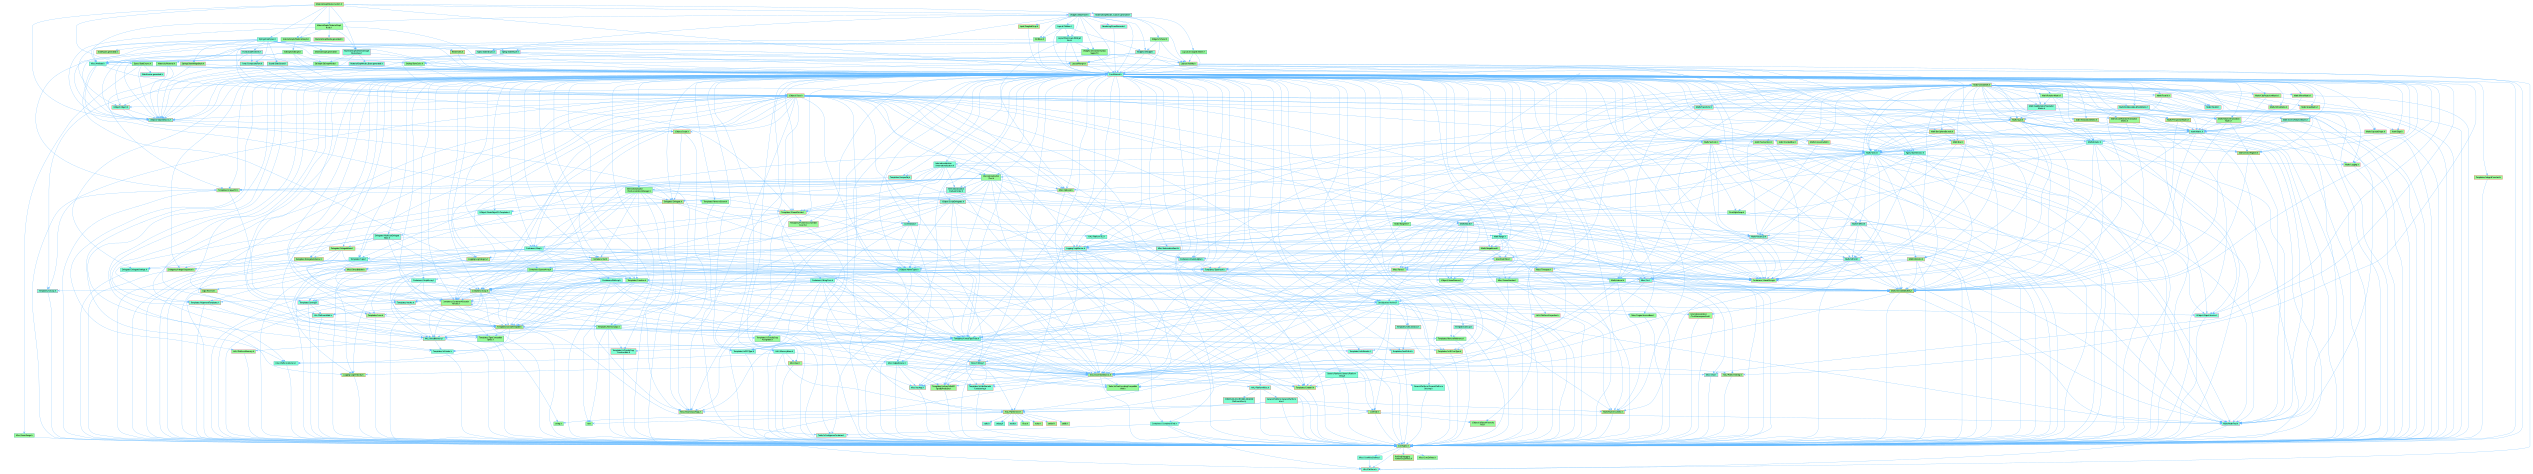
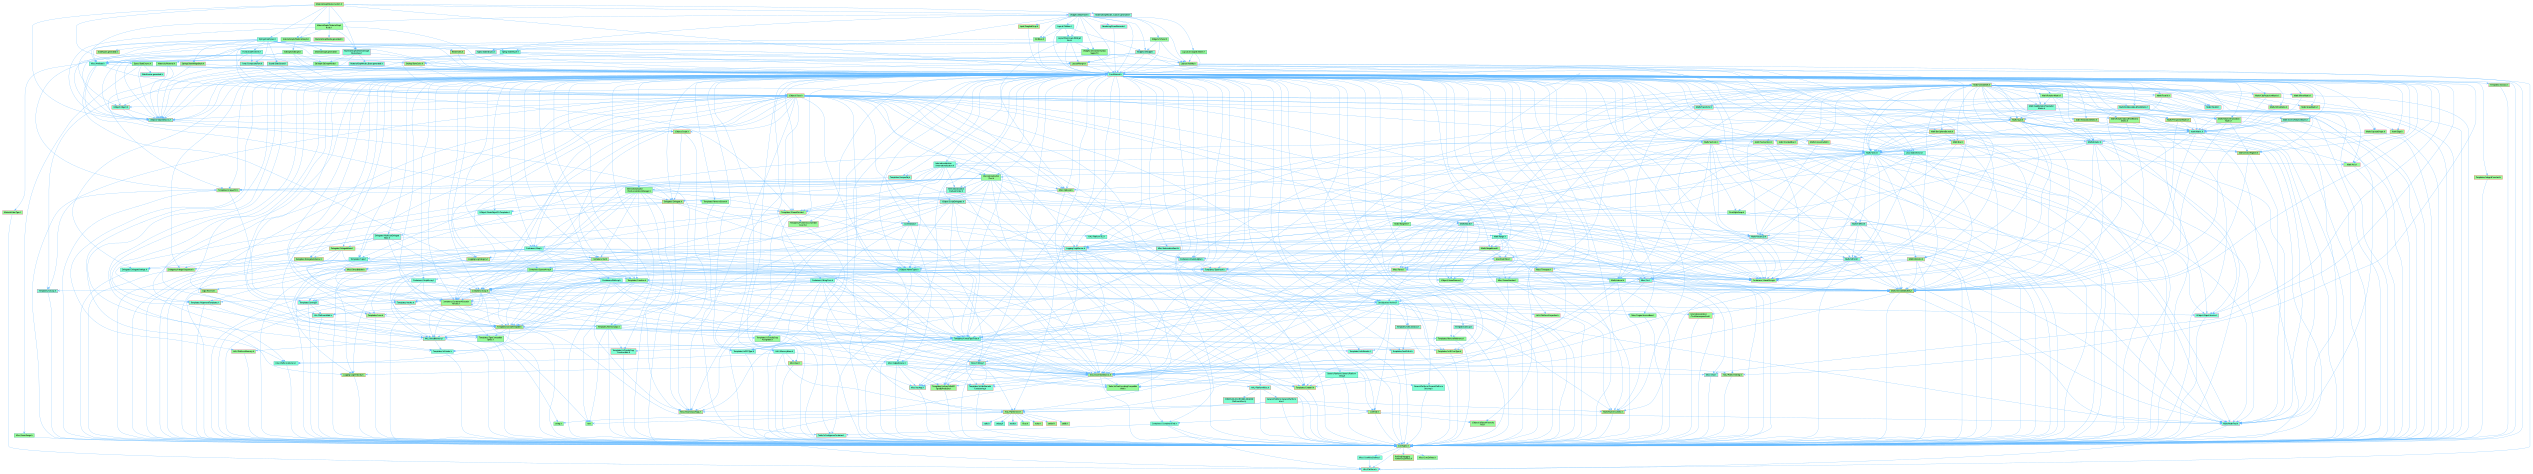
node "Fonts/SlateFontInfo.h": color deeppink -> teal
node "Styling/SlateBrush.h": color deeppink -> teal
node "Styling/SlateColor.h": color teal -> red
node "Templates/IsClass.h": added
node "Math/ScaleRotationTranslation Matrix.h": label "Math/ScaleRotationTranslation Matrix.h" -> "Math/RotationAboutPointMatrix Matrix.h"
node "Math/Rotator.h": color teal -> deeppink
node "Types/SlateVector2.h": label "Types/SlateVector2.h" -> "Less/SlateVector2.h"
node "Math/Logging.h": label "Math/Logging.h" -> "Math/Axis.h"
node "MaterialValueType.h": added
edge "HAL/PlatformTLS.h" -> "Logging/LogMacros.h": now "CoreGlobals.h" -> "Logging/LogMacros.h"
edge "Templates/TypeCompatible Bytes.h" -> "new": added
